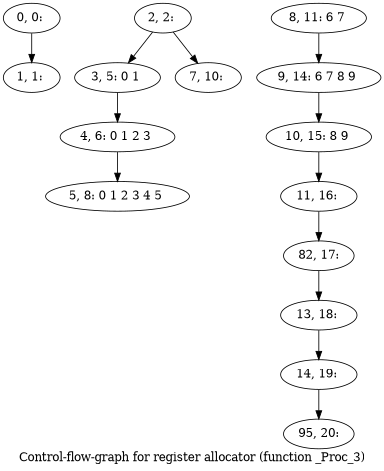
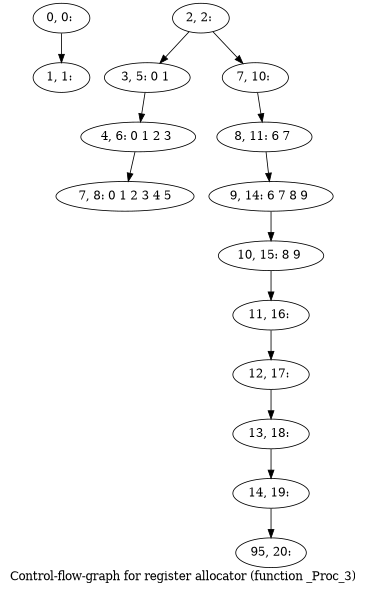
edge "7, 10:" -> "8, 11: 6 7": added
node "5, 8: 0 1 2 3 4 5": label "5, 8: 0 1 2 3 4 5" -> "7, 8: 0 1 2 3 4 5"
node "82, 17:": label "82, 17:" -> "12, 17:"
